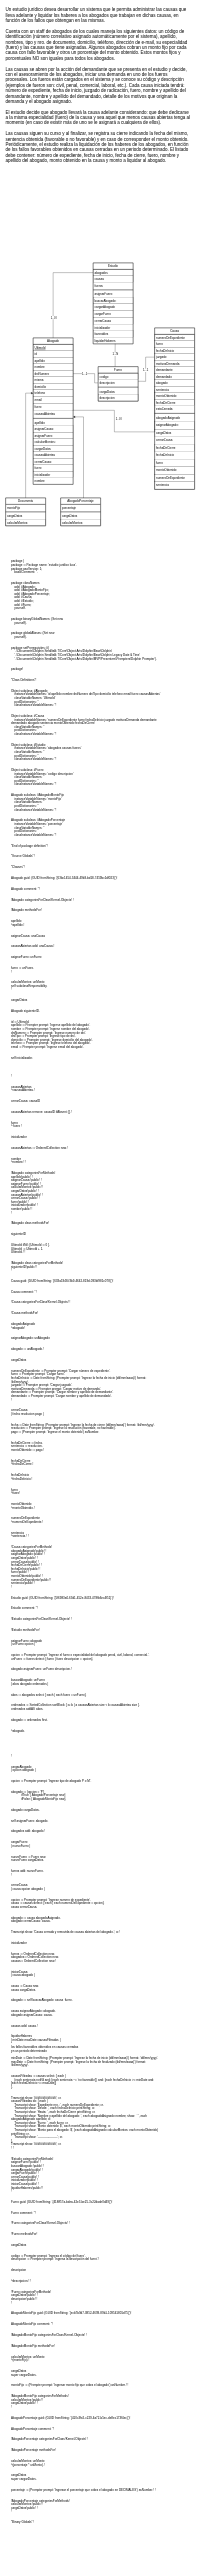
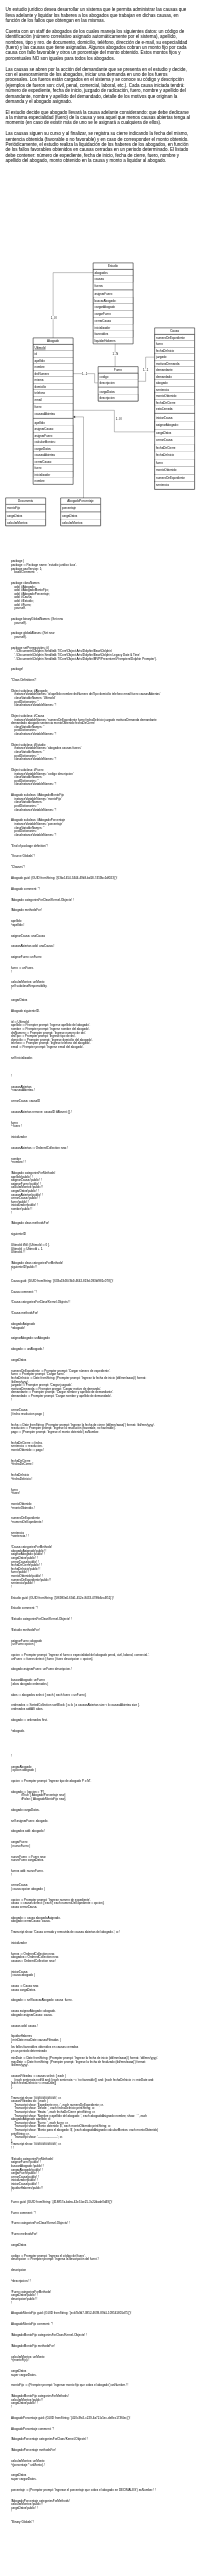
edge "Documents" -> "telefono": removed
node "abogadoAsignado": label "abogadoAsignado" -> "iniciarCausa"
